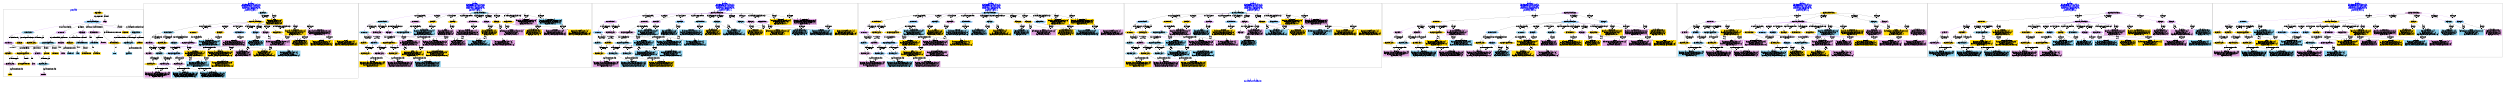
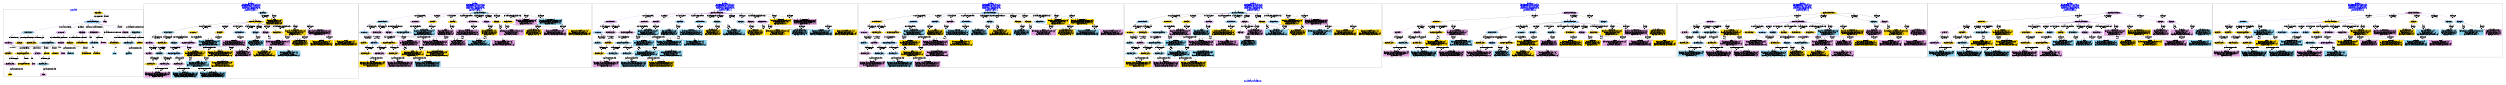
node "Object_URI": fillcolor gold -> plum
node "Subclassification_URI": fillcolor skyblue -> gold
node "values": removed
node "BornDate": label "BornDate" -> "Object"
